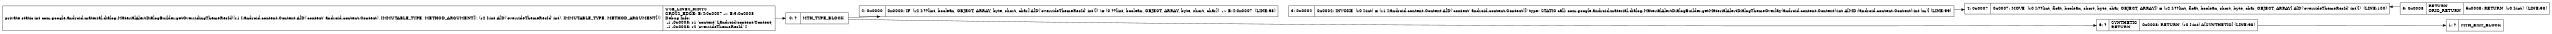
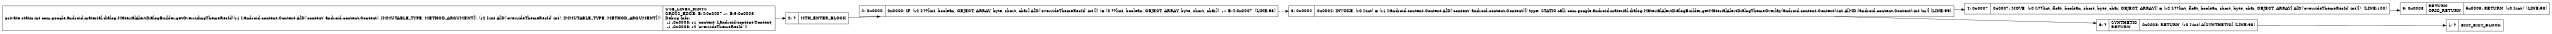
edge "5: 0x0008" -> "4: 0x0007": reversed
edge "2: 0x0000" -> "3: 0x0002": added
node "0: ?": text "MTH_TYPE_BLOCK" -> "MTH_ENTER_BLOCK"
edge "0: ?" -> "6: ?": now "3: 0x0002" -> "6: ?"
node "1: ?": text "MTH_EXIT_BLOCK" -> "EXIT_EXIT_BLOCK"
